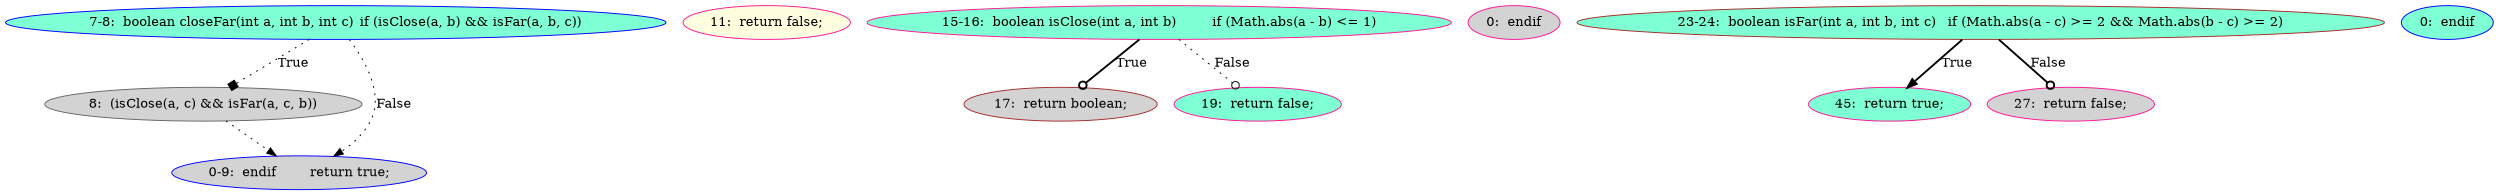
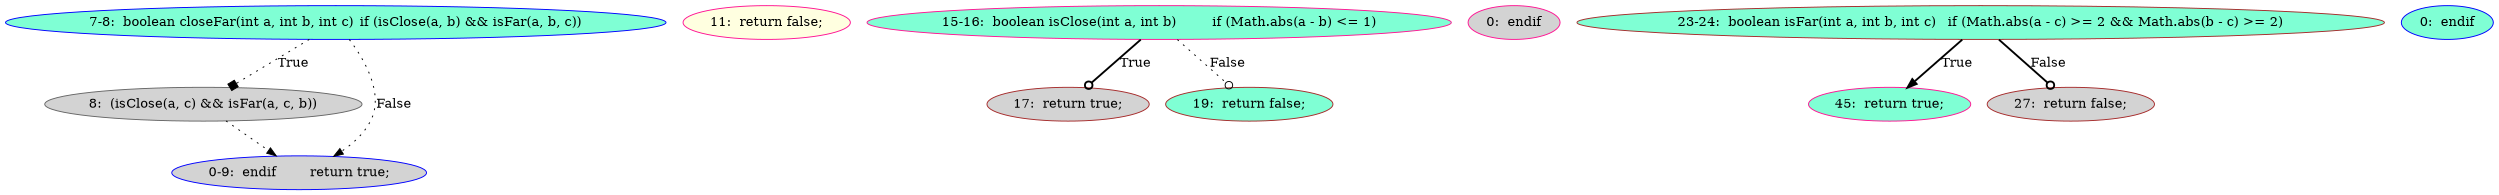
node "17:  return boolean;": label "17:  return boolean;" -> "17:  return true;"
node "19:  return false;": color deeppink -> brown
node "27:  return false;": color deeppink -> brown
